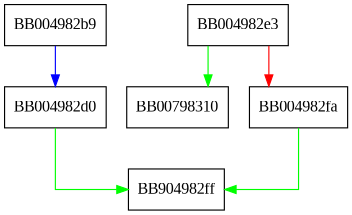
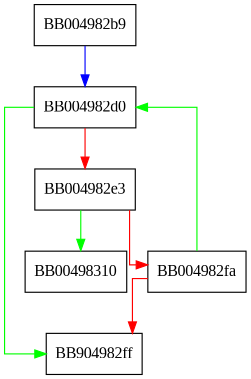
node "BB00798310": label "BB00798310" -> "BB00498310"
edge "BB004982d0" -> "BB004982e3": added
edge "BB004982fa" -> "BB004982d0": added
edge "BB004982fa" -> "BB904982ff": color green -> red
